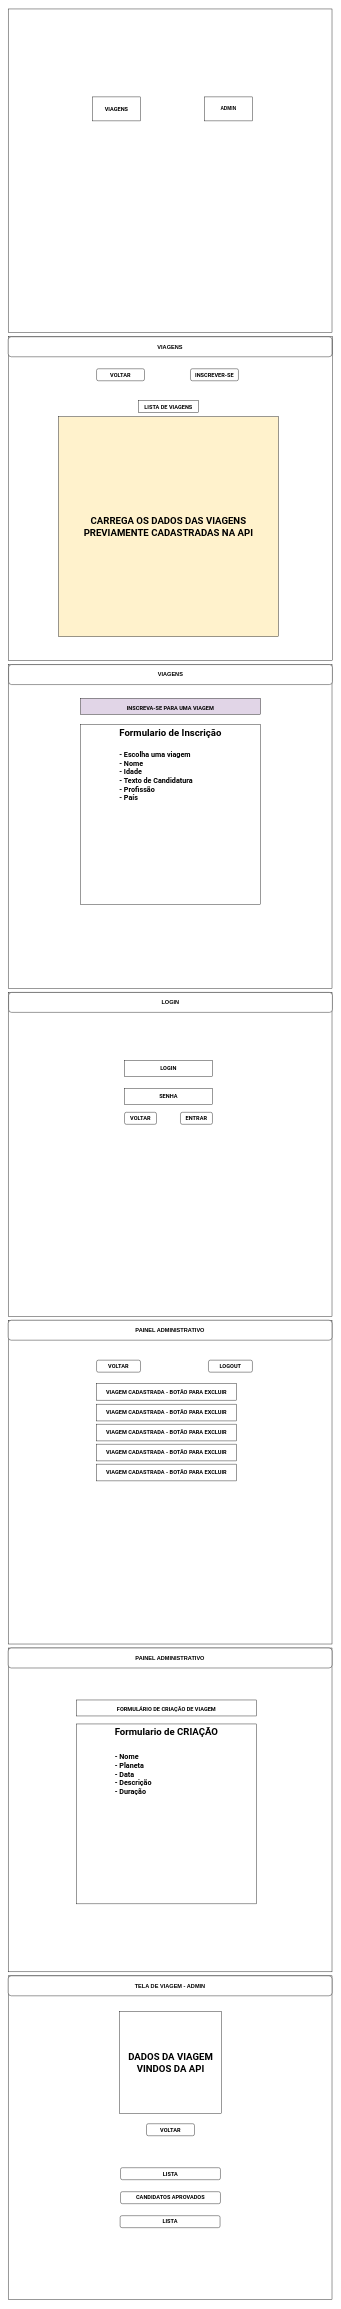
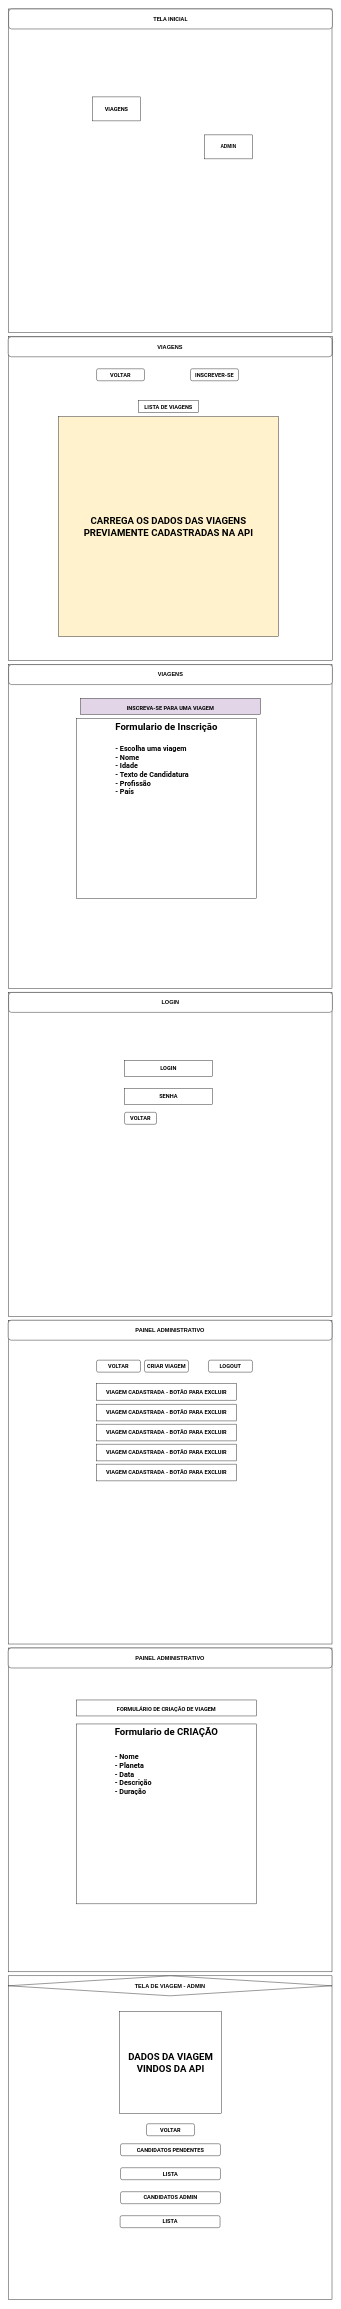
node "TELA INICIAL": added
node "ADMIN": moved (229, 108) -> (229, 146)
node "Formulario de Inscrição - Escolha uma viagem - Nome - Idade - Texto de Candidatura - Profissão - País": moved (171, 814) -> (167, 808)
node "ENTRAR": removed
node "CRIAR VIAGEM": added
node "TELA DE VIAGEM - ADMIN": shape rounded rectangle -> diamond
node "CANDIDATOS PENDENTES": added
node "CANDIDATOS APROVADOS": label "CANDIDATOS APROVADOS" -> "CANDIDATOS ADMIN"
